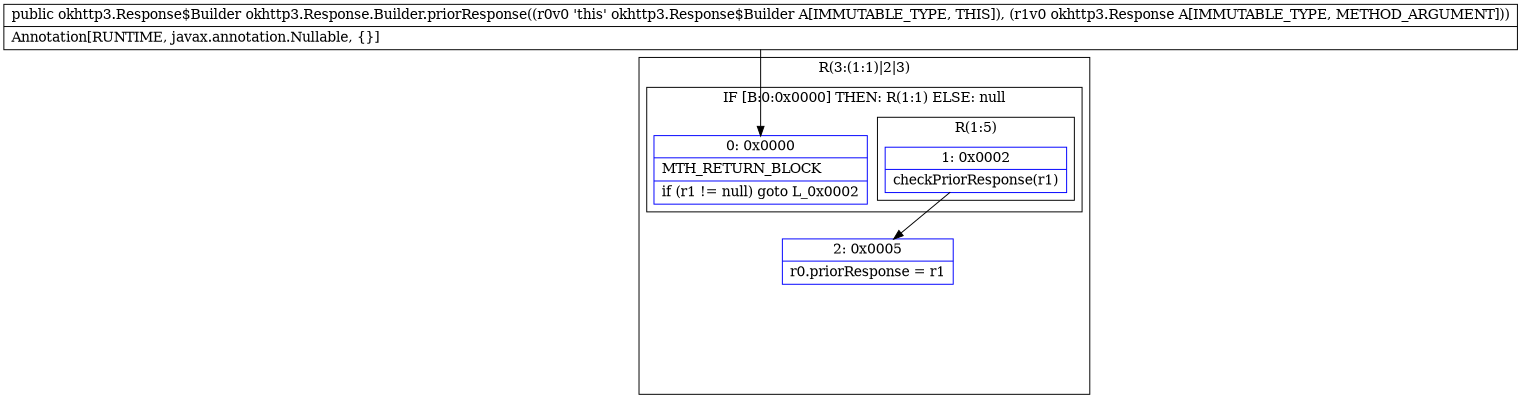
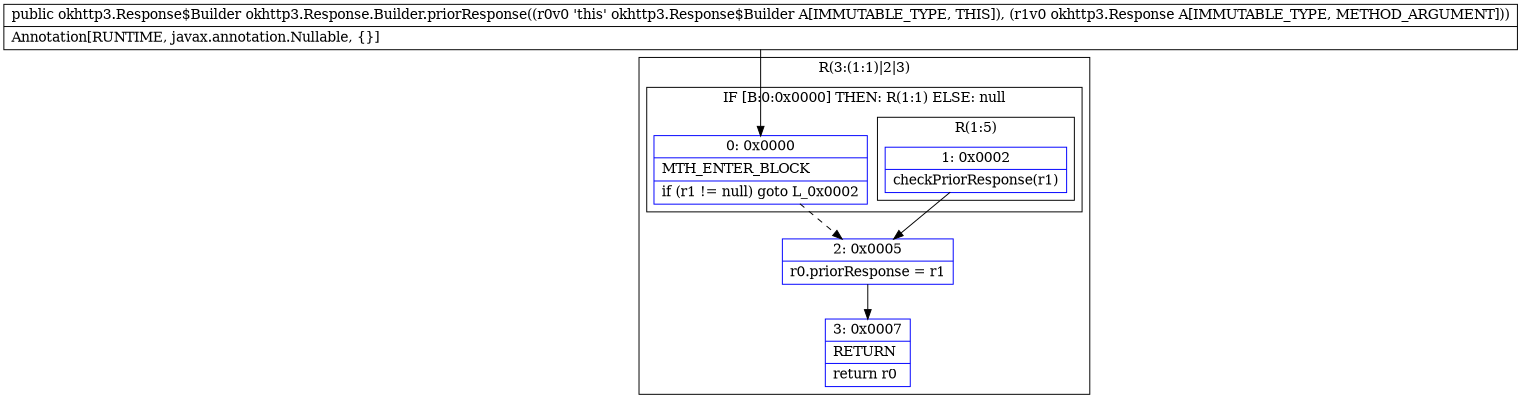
node "0: 0x0000": text "MTH_RETURN_BLOCK" -> "MTH_ENTER_BLOCK"
edge "0: 0x0000" -> "2: 0x0005": added
node "3: 0x0007": added
